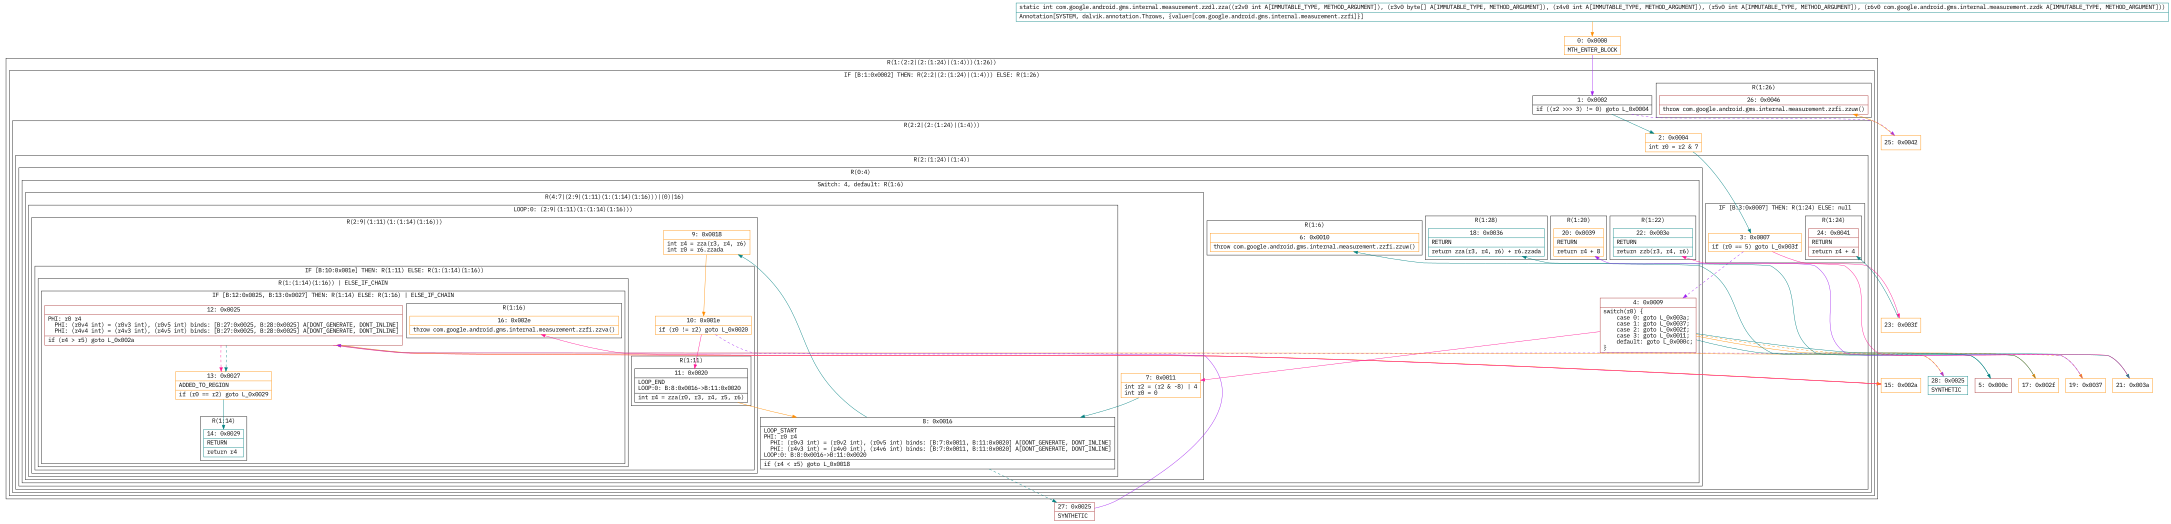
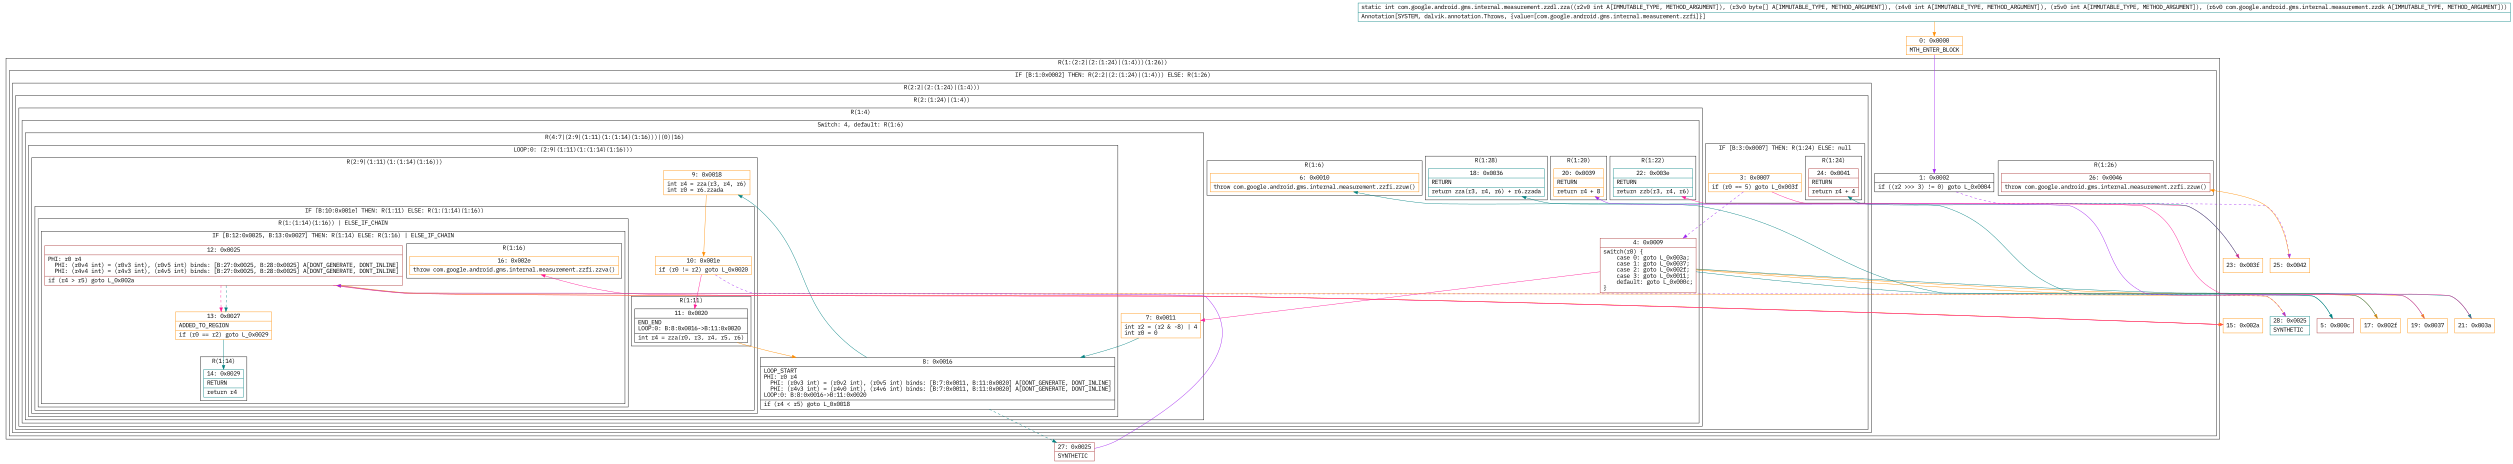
node "2: 0x0004": removed
cluster "R(0:4)": label "R(0:4)" -> "R(1:4)"
edge "4: 0x0009" -> "19: 0x0037": style dashed -> solid
node "11: 0x0020": text "LOOP_END" -> "END_END"
